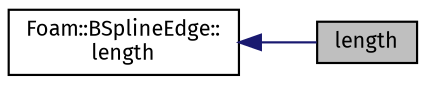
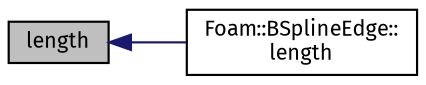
edge "length" -> "Foam::BSplineEdge:: length": reversed
